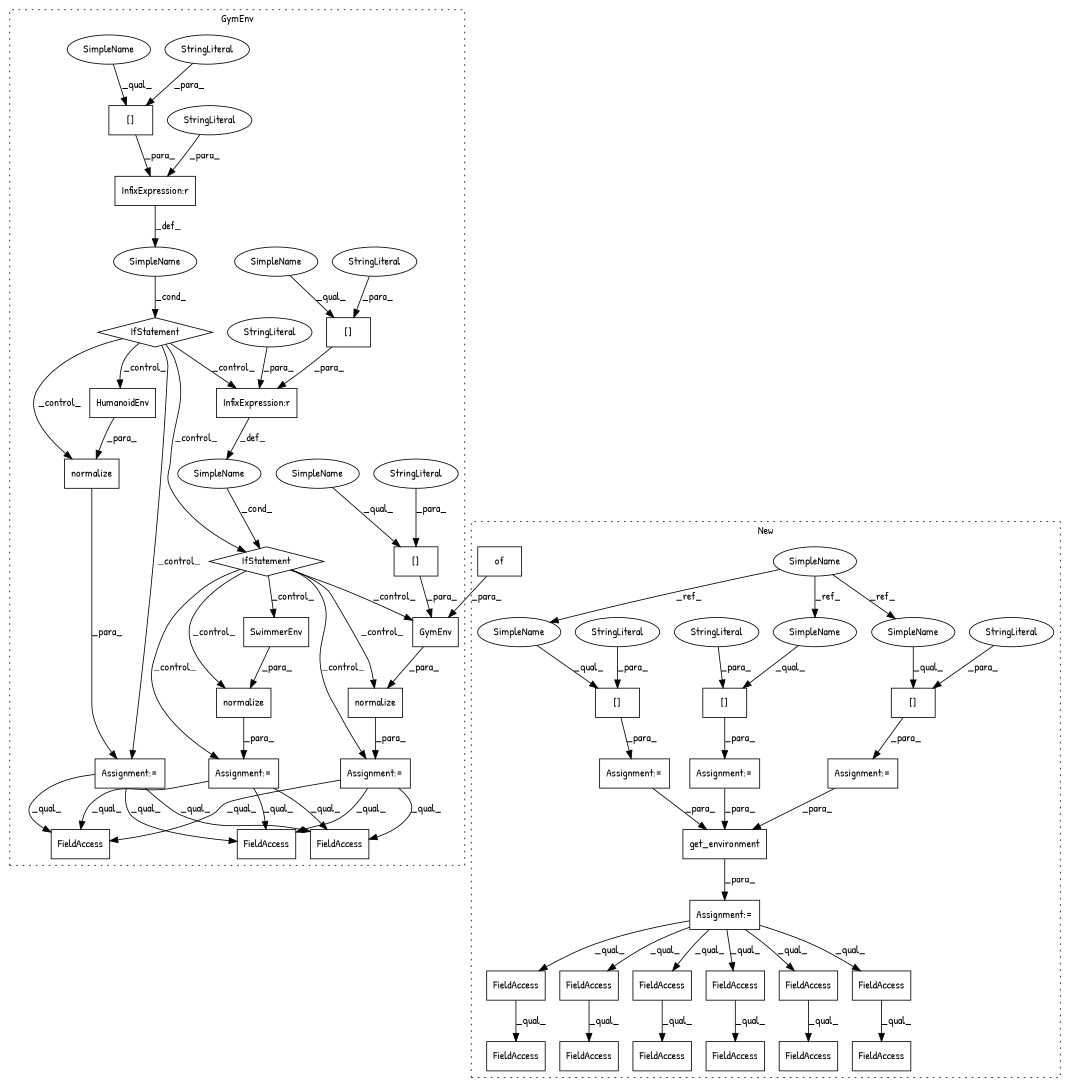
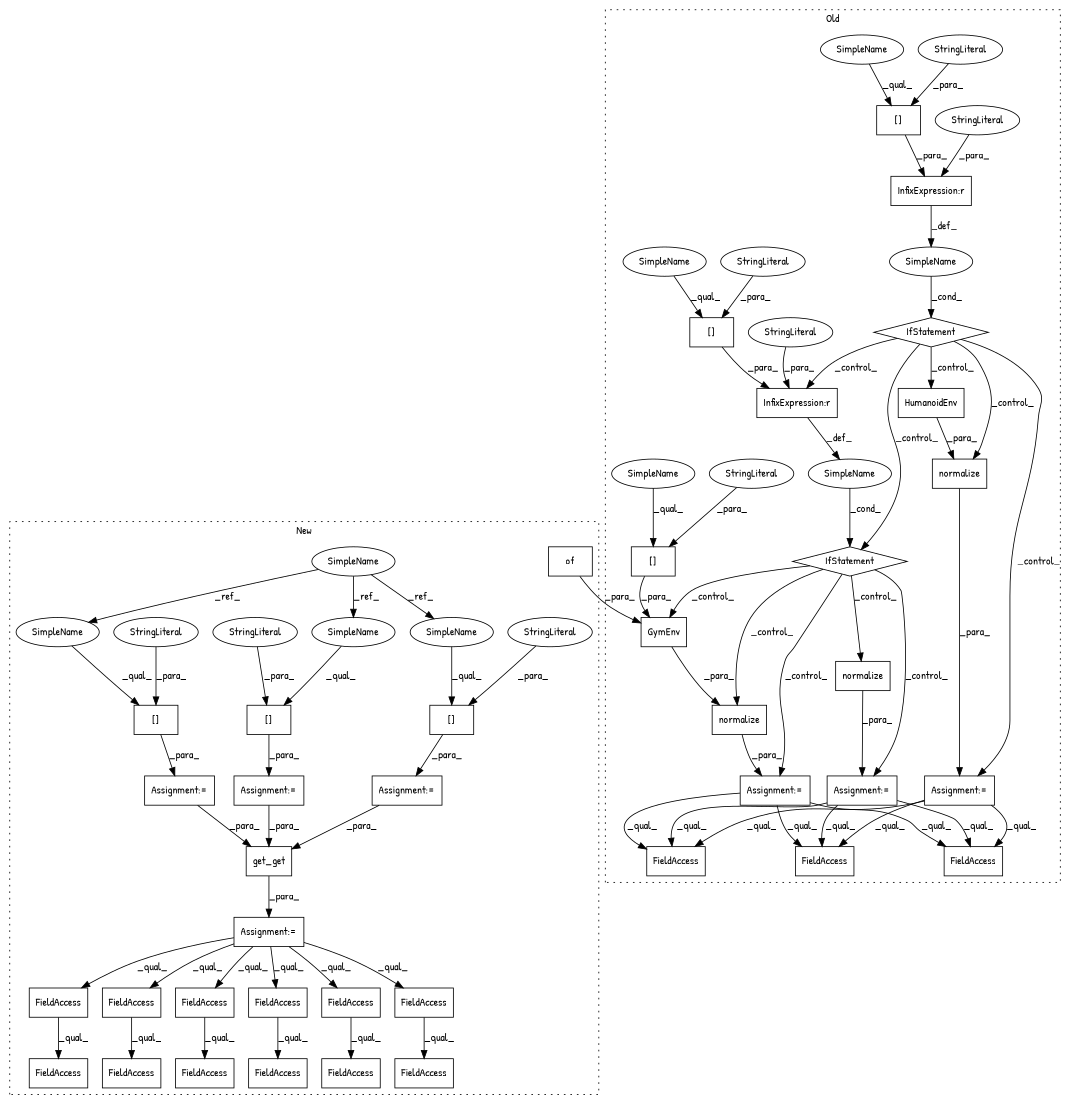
cluster "GymEnv": label "GymEnv" -> "Old"
node "SwimmerEnv": removed
node "get_environment": label "get_environment" -> "get_get"
